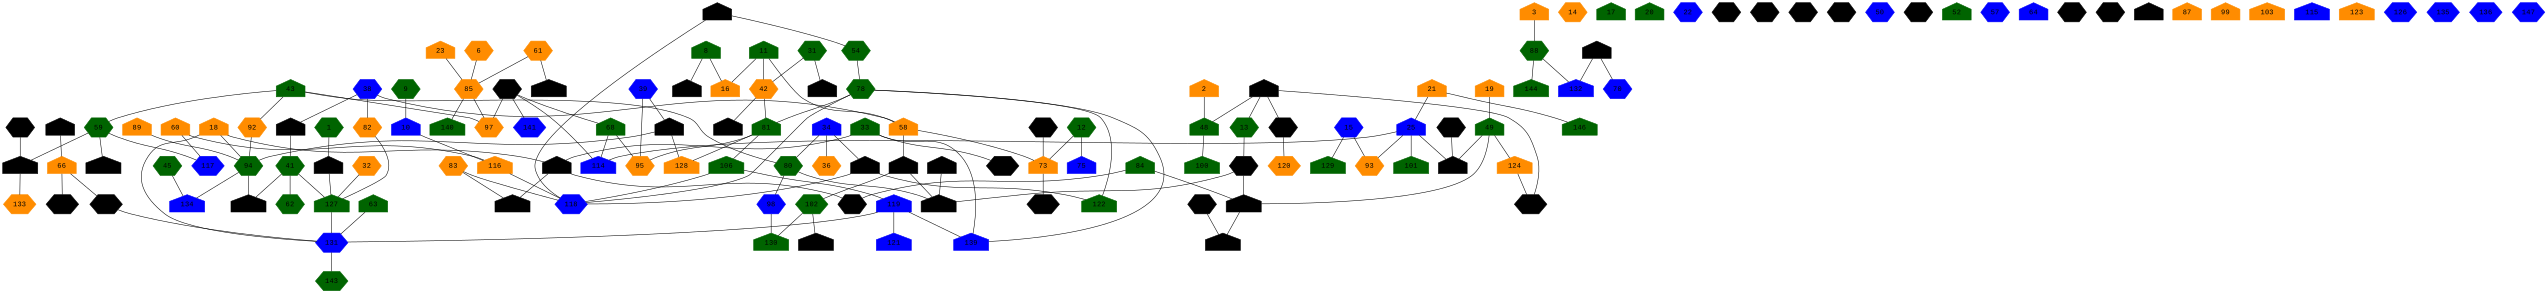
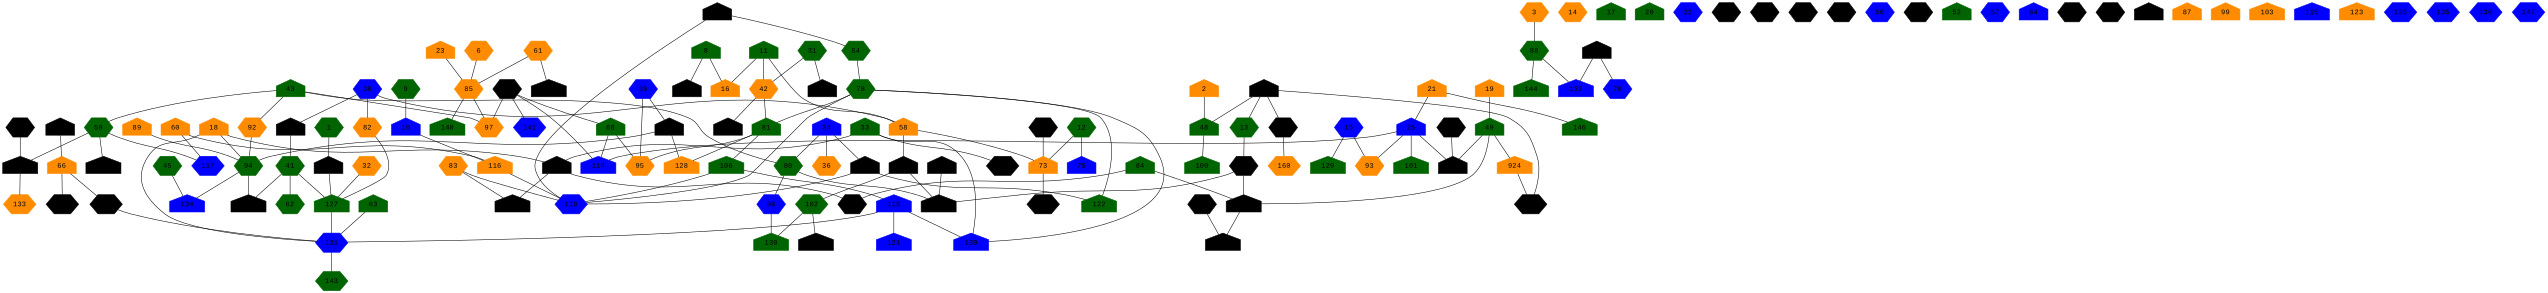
node "3": shape house -> hexagon
node "120": label "120" -> "160"
node "124": label "124" -> "924"
